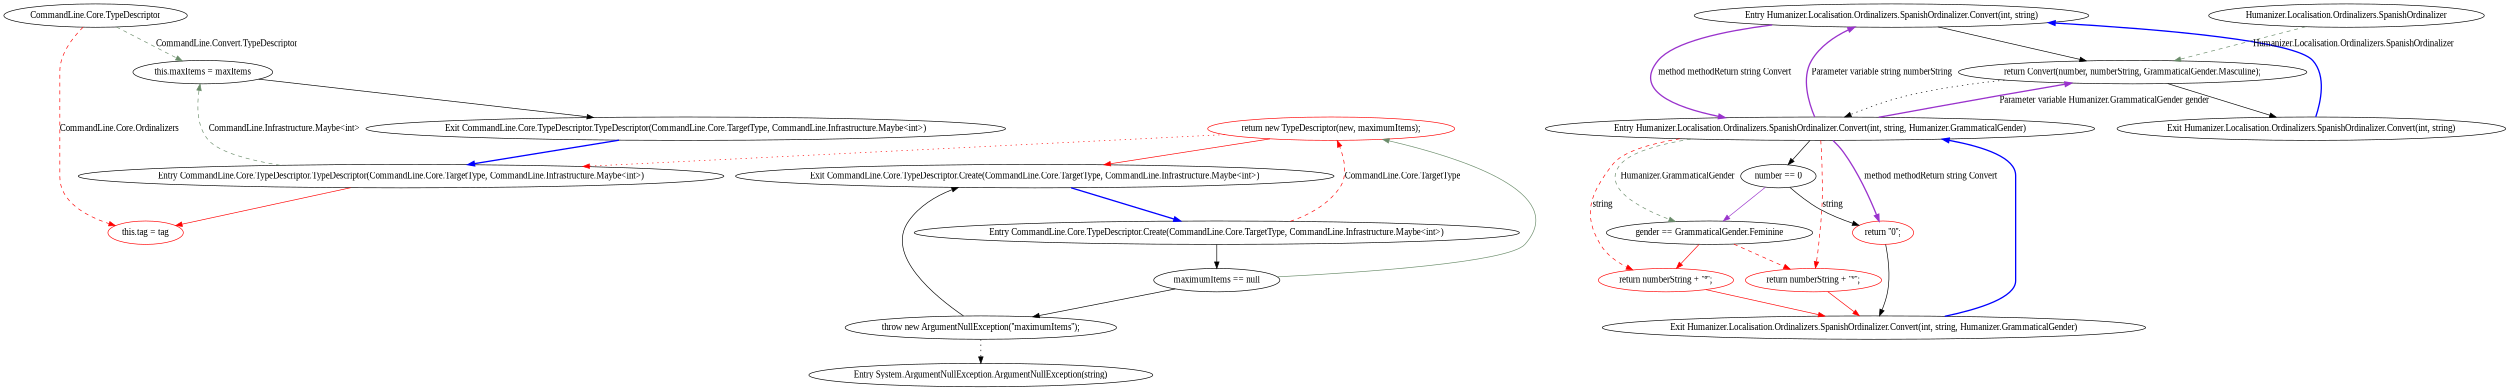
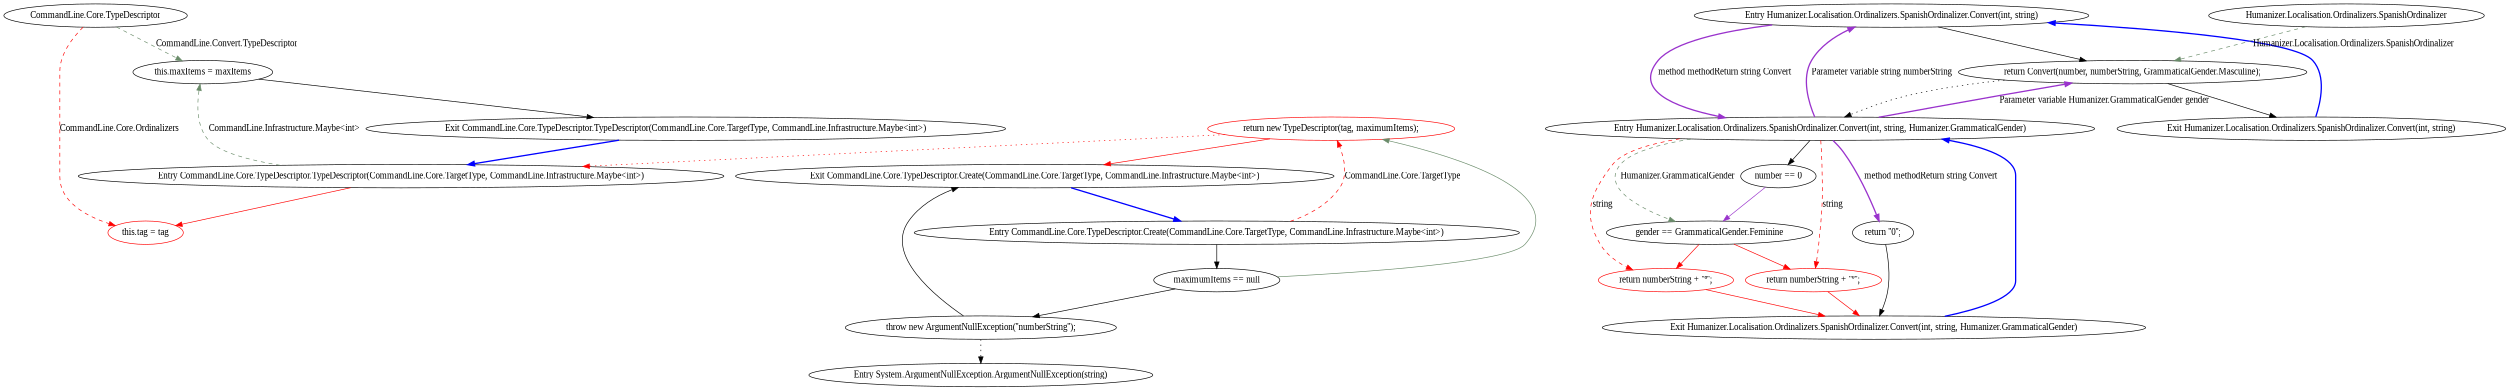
node "return new TypeDescriptor(new, maximumItems);": label "return new TypeDescriptor(new, maximumItems);" -> "return new TypeDescriptor(tag, maximumItems);"
edge "number == 0" -> "return ''0'';": removed
node "return ''0'';": color red -> black
edge "gender == GrammaticalGender.Feminine" -> "return numberString + ''º'';": style dashed -> solid
node "throw new ArgumentNullException(''maximumItems'');": label "throw new ArgumentNullException(''maximumItems'');" -> "throw new ArgumentNullException(''numberString'');"
